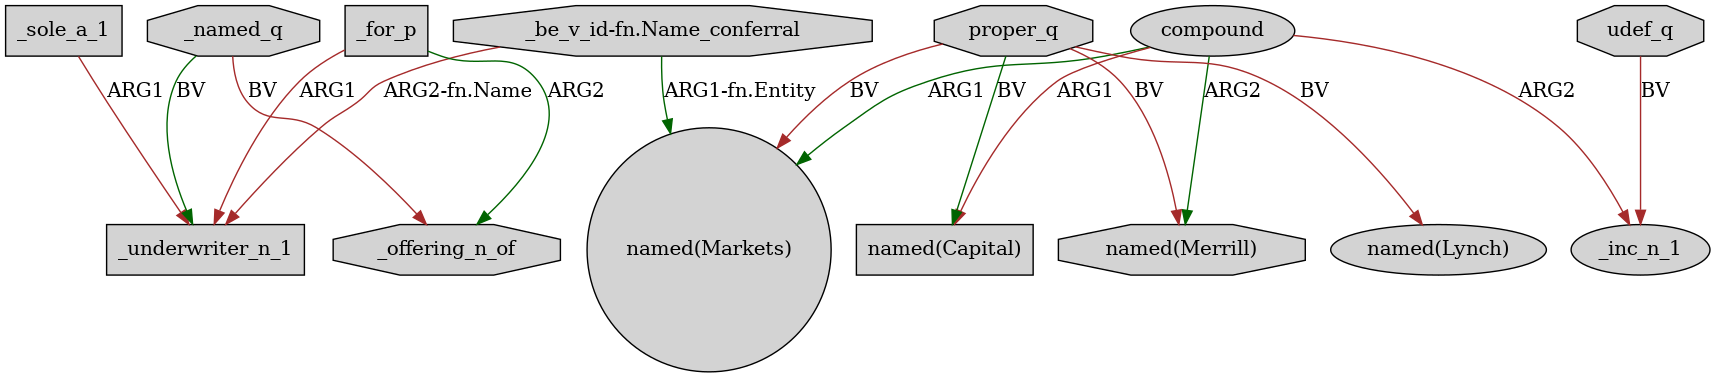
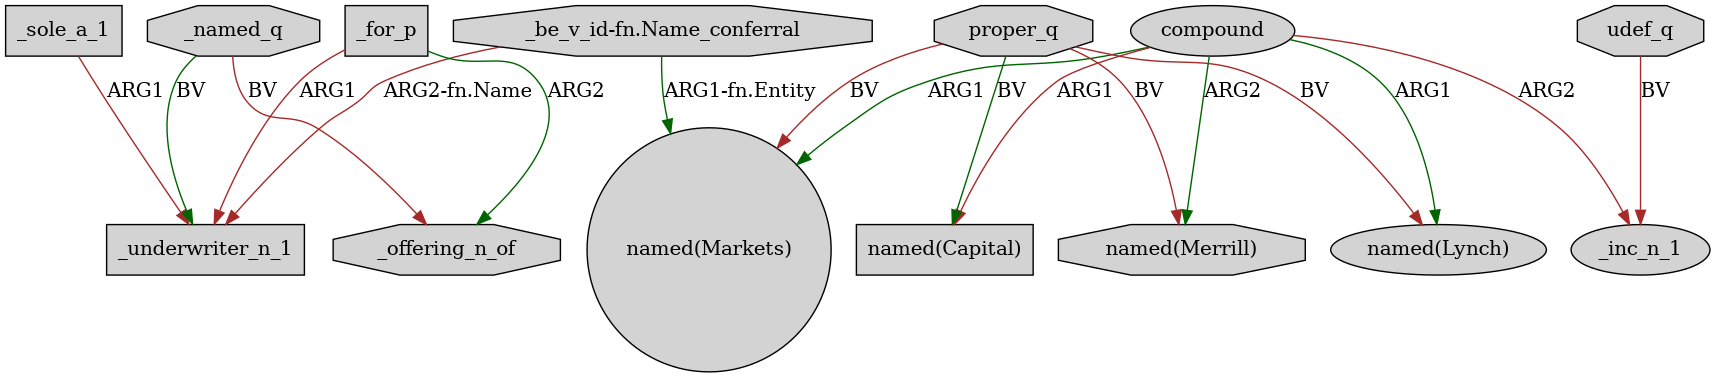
edge "compound" -> "named(Lynch)": added, label "ARG1"
